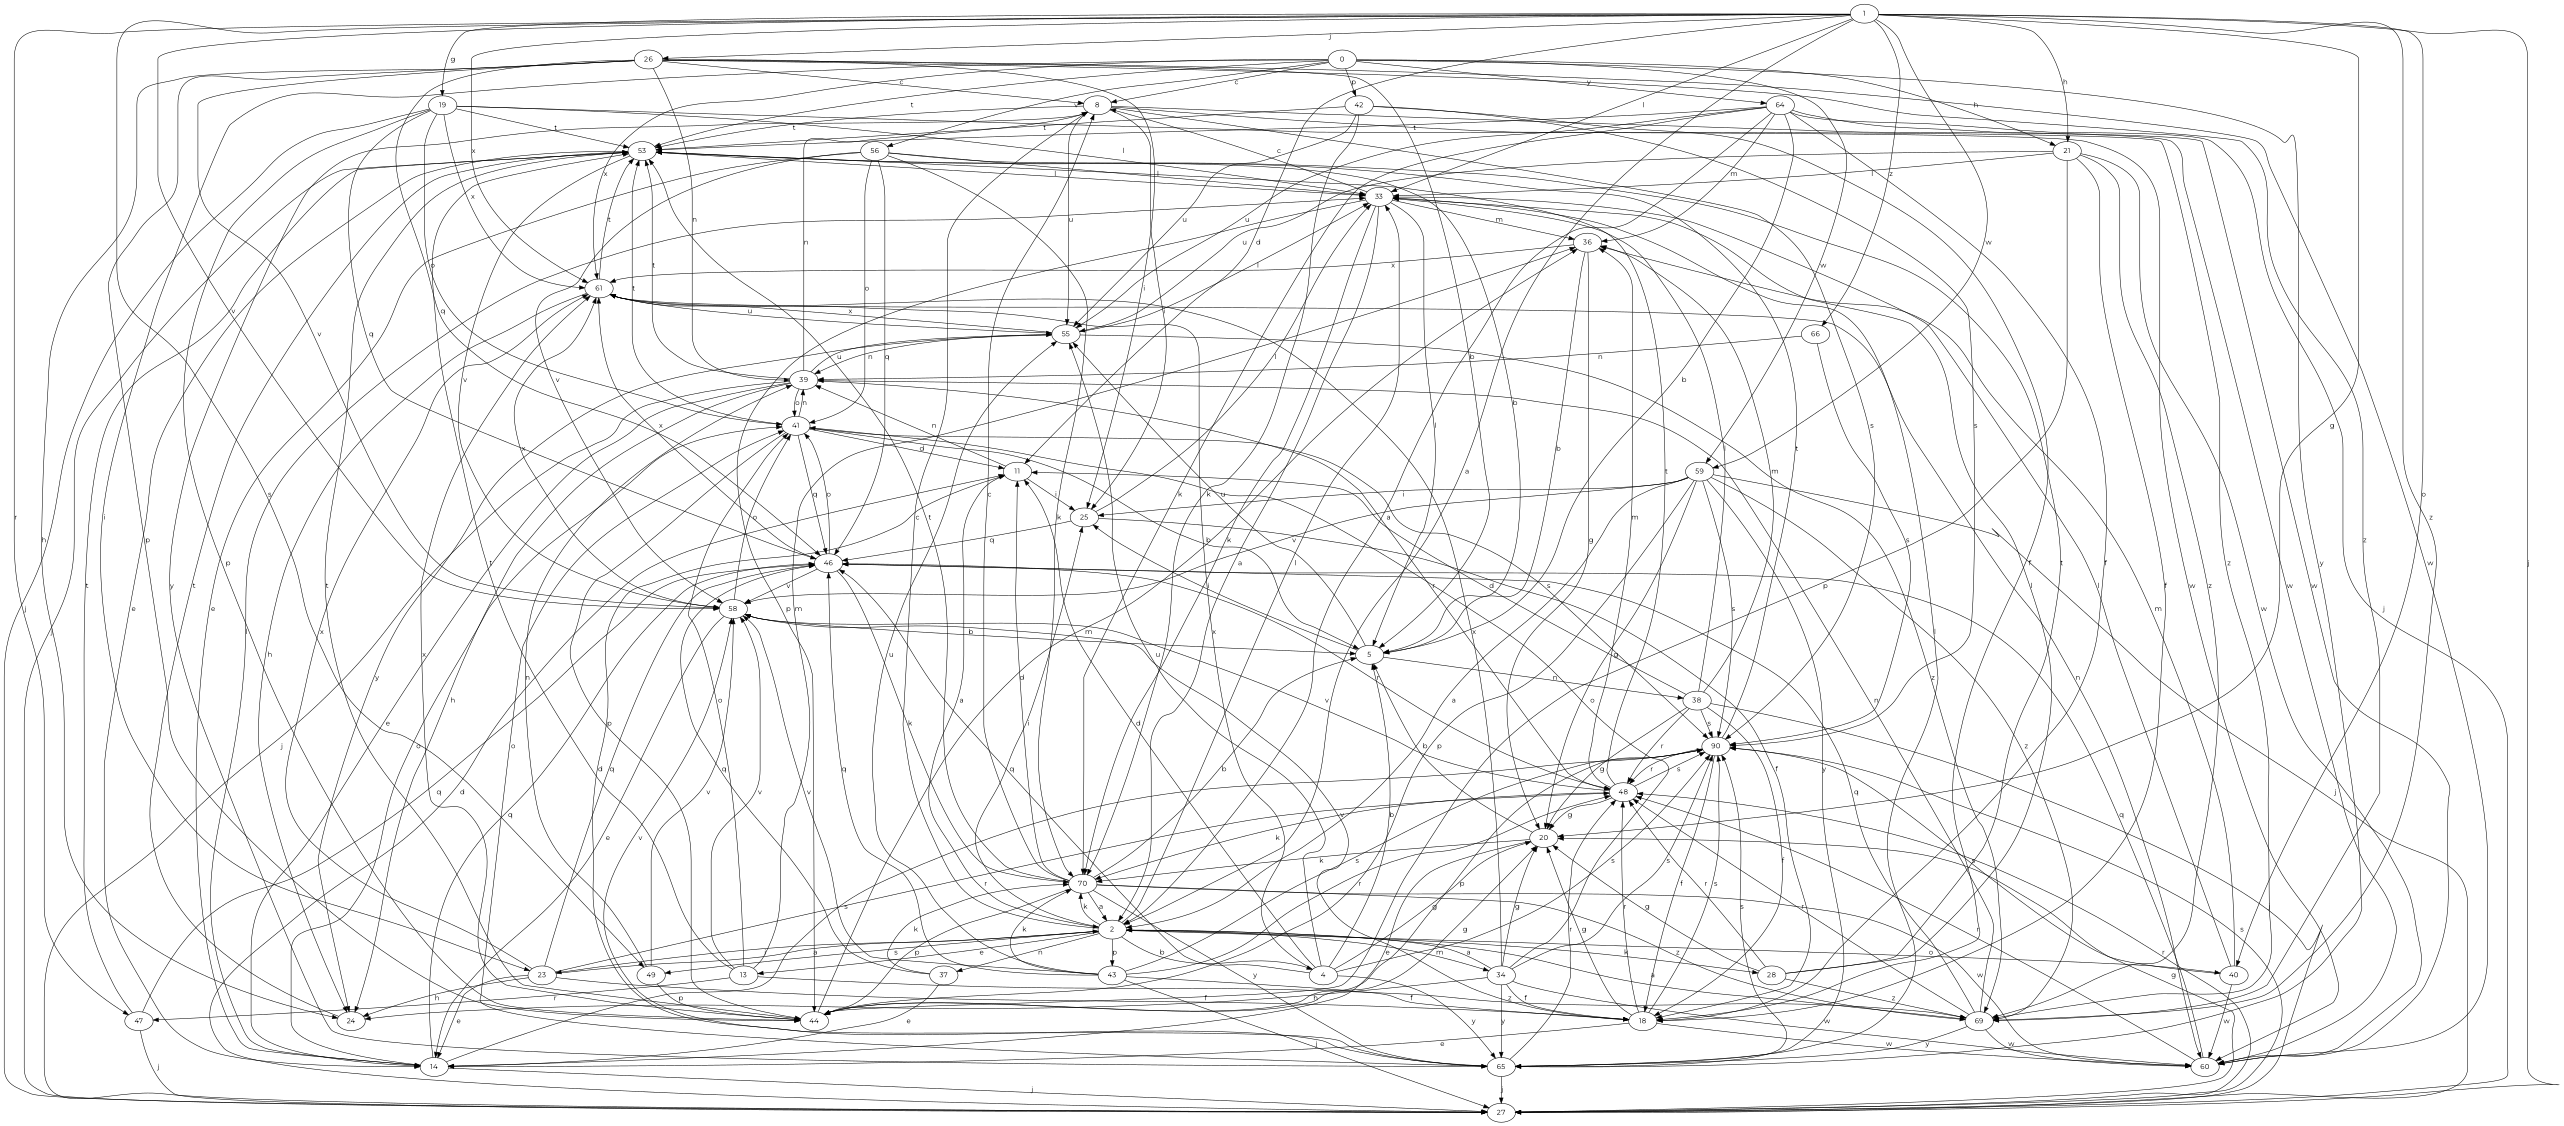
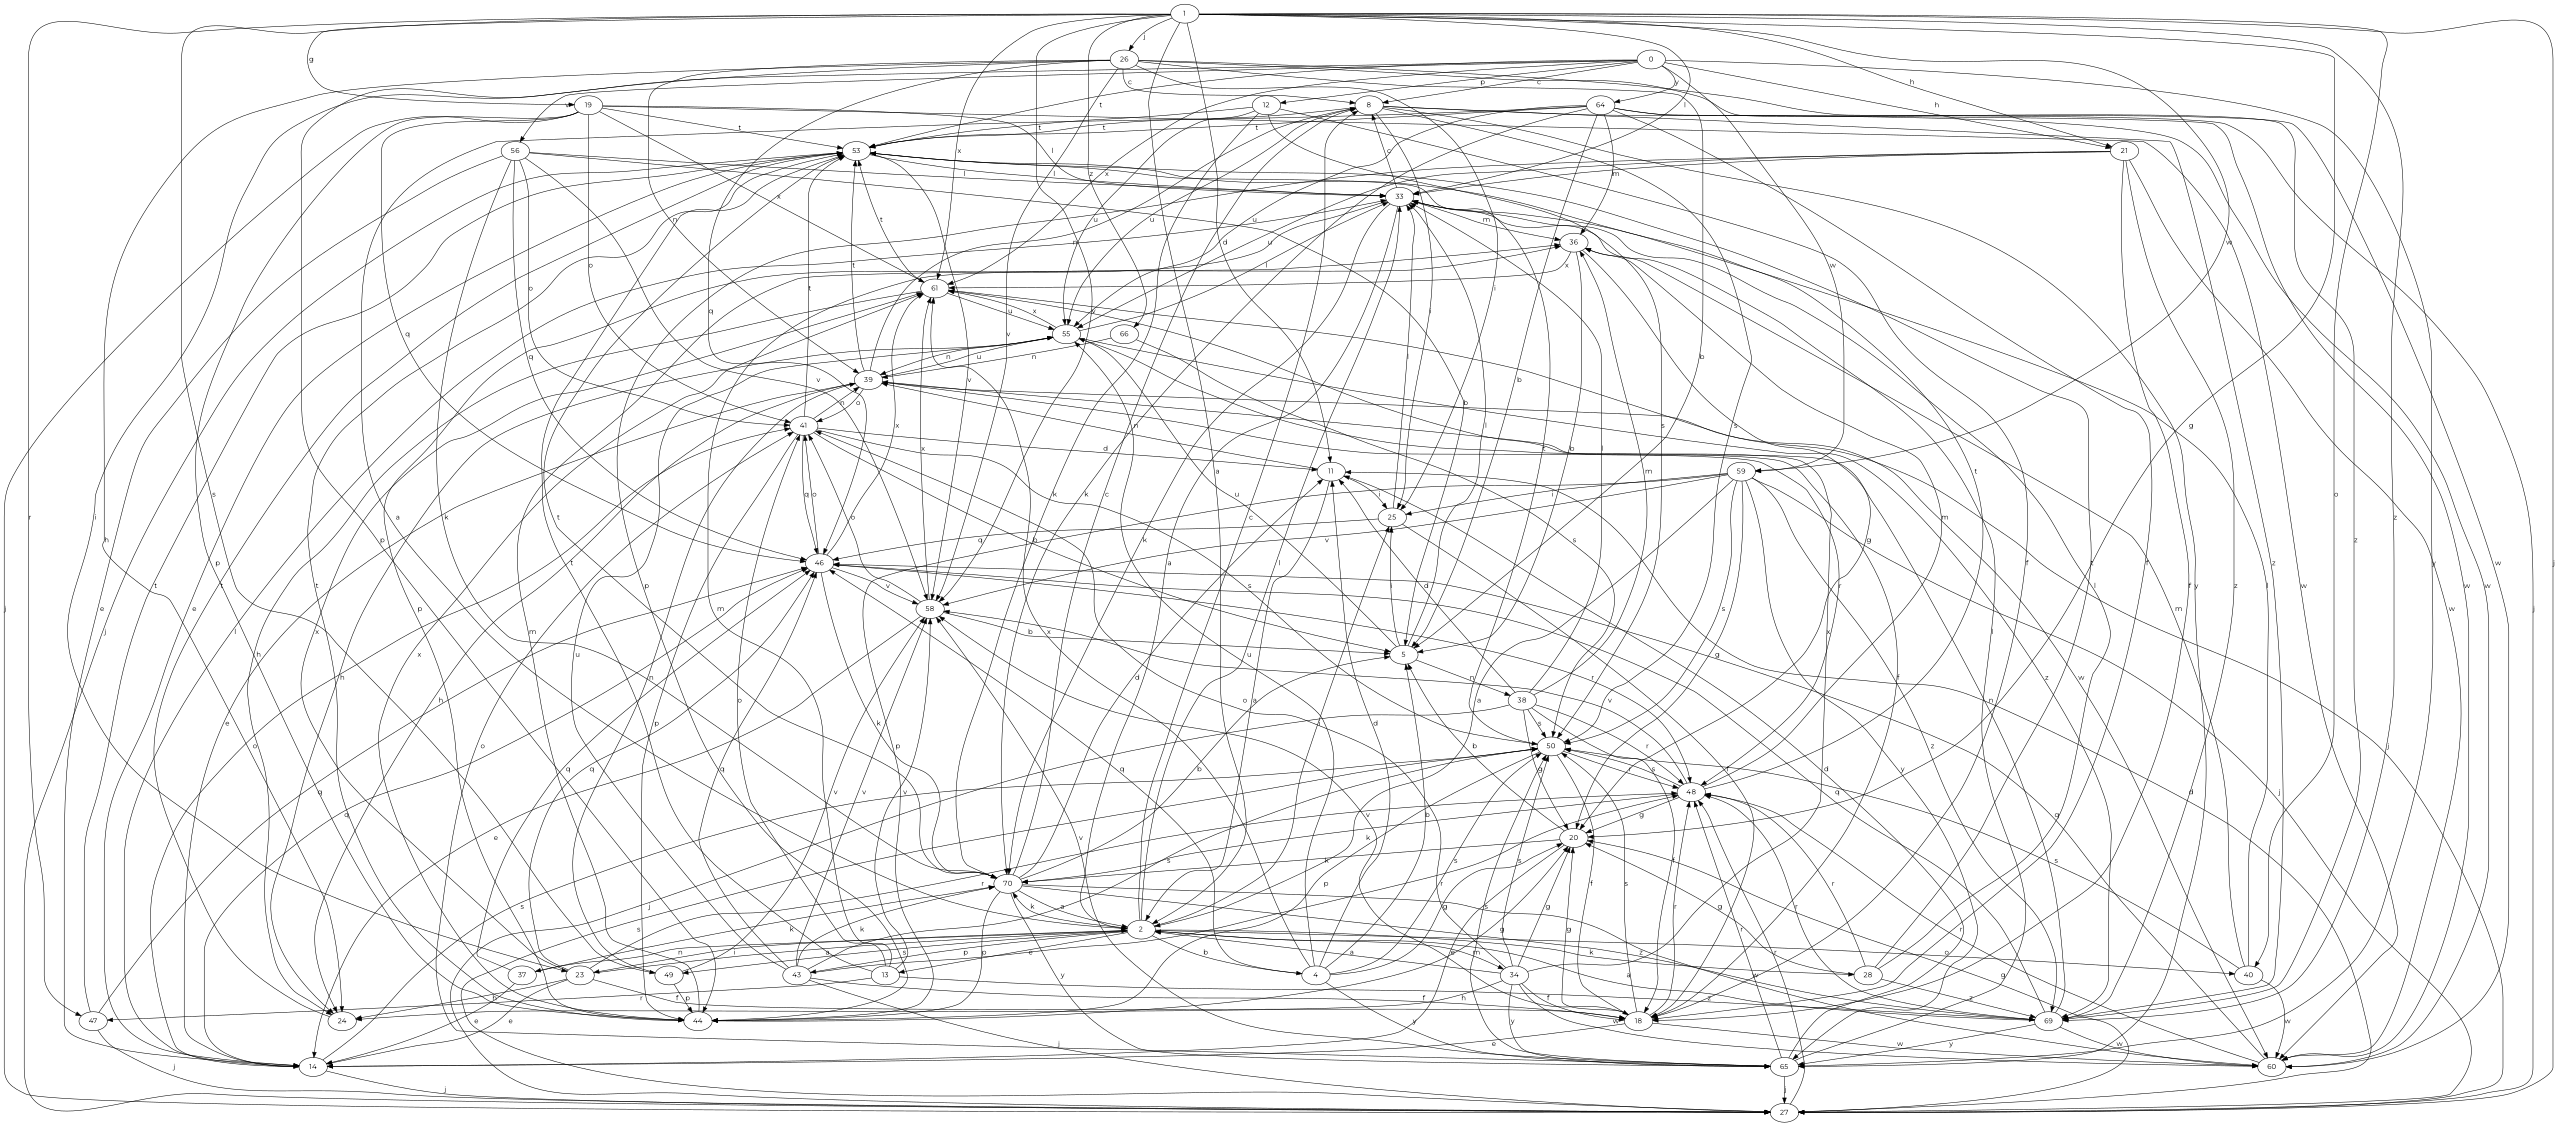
node "42": label "42" -> "12"
edge "33" -> "5": reversed
edge "55" -> "18": added, label "f"
edge "55" -> "24": label "y" -> "h"
edge "61" -> "60": label "n" -> "w"
node "90": label "90" -> "50"
